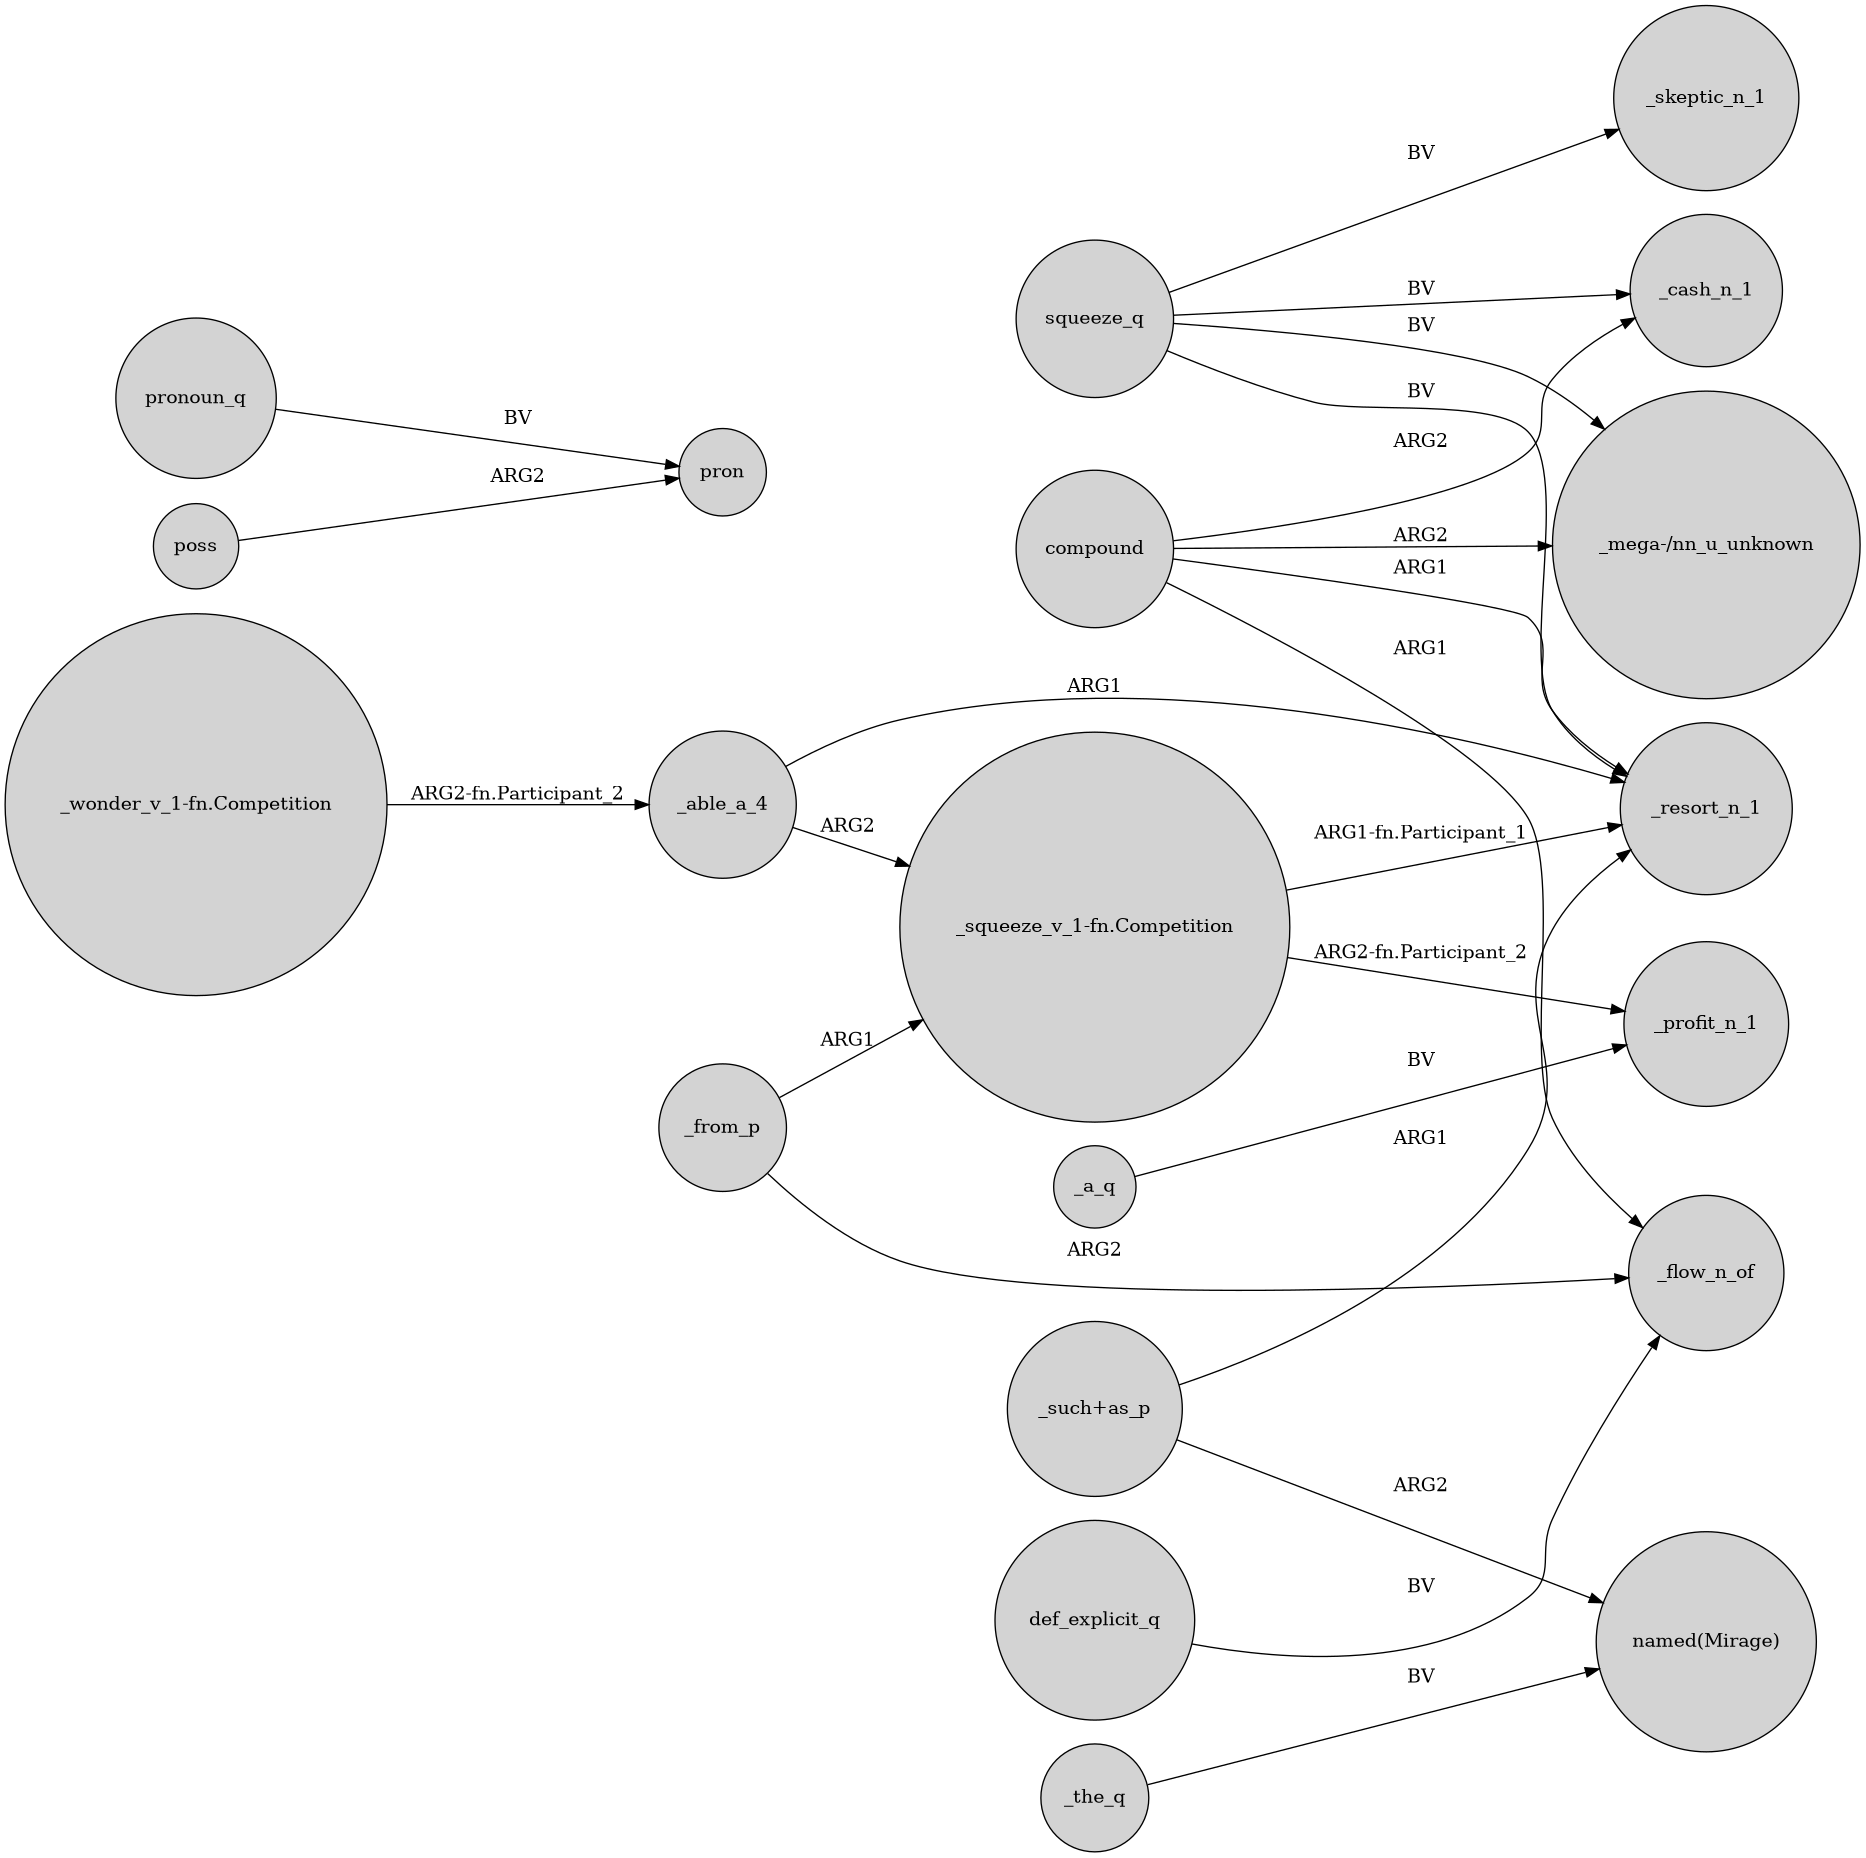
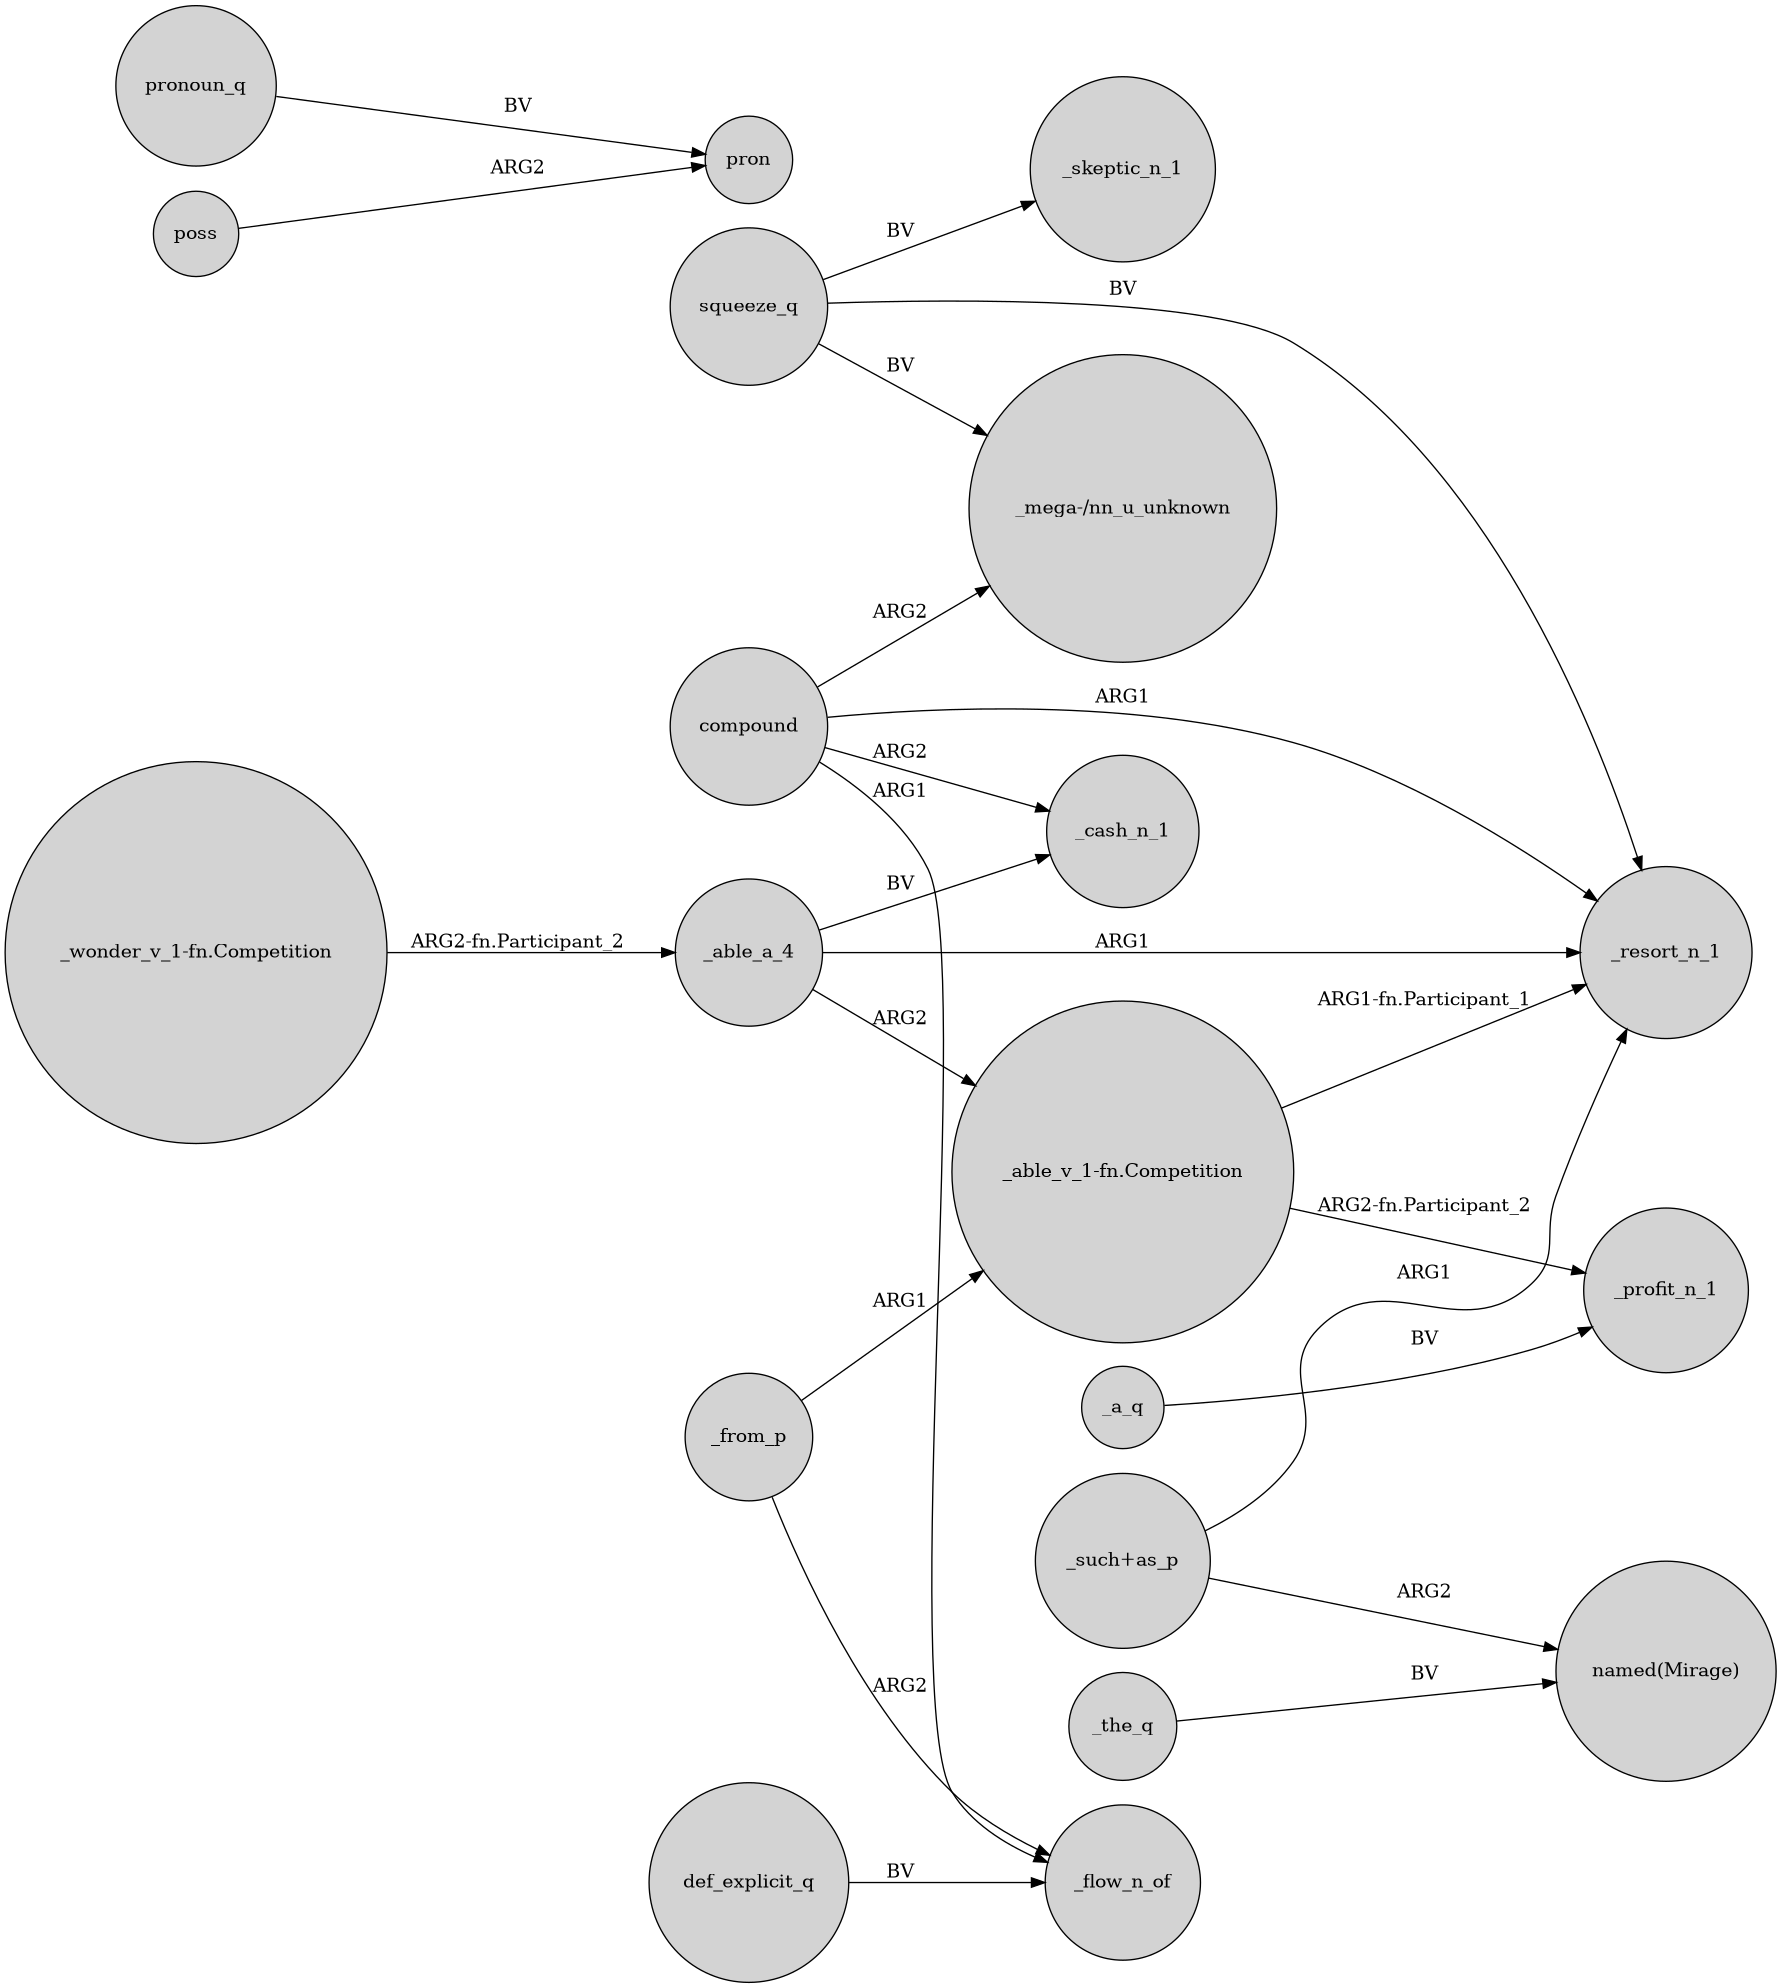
edge "squeeze_q" -> "_cash_n_1": now "_able_a_4" -> "_cash_n_1"
node "_squeeze_v_1-fn.Competition": label "_squeeze_v_1-fn.Competition" -> "_able_v_1-fn.Competition"
